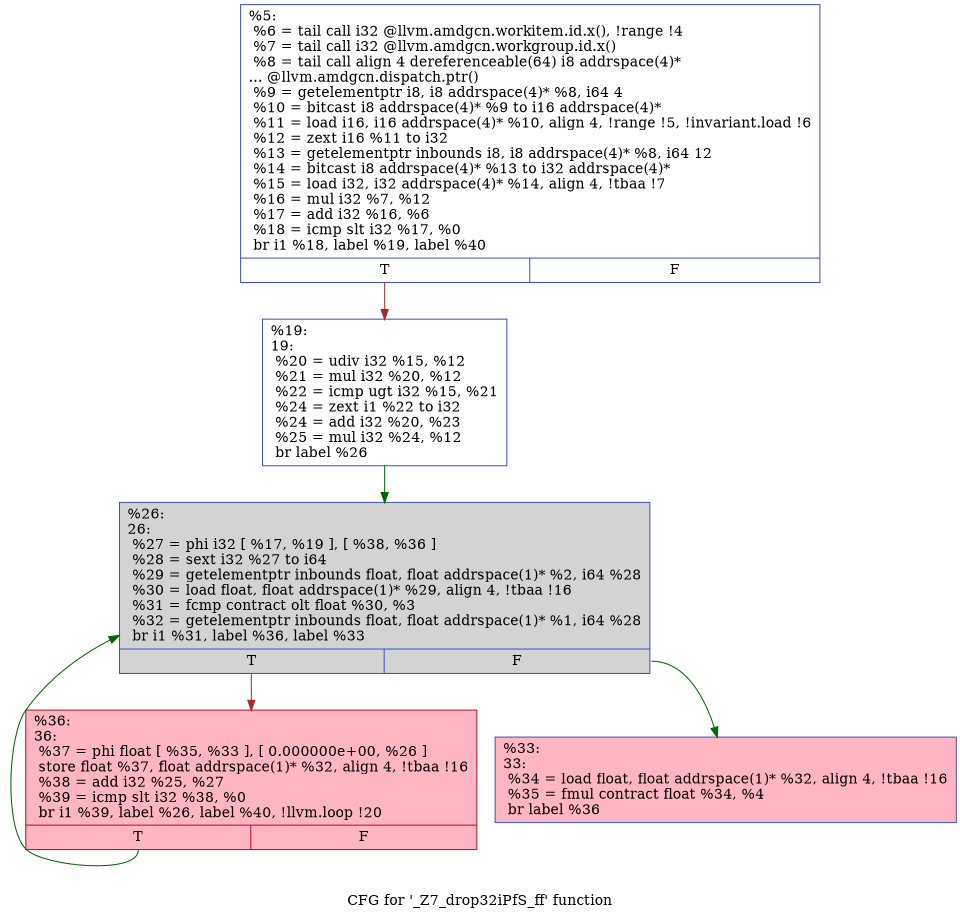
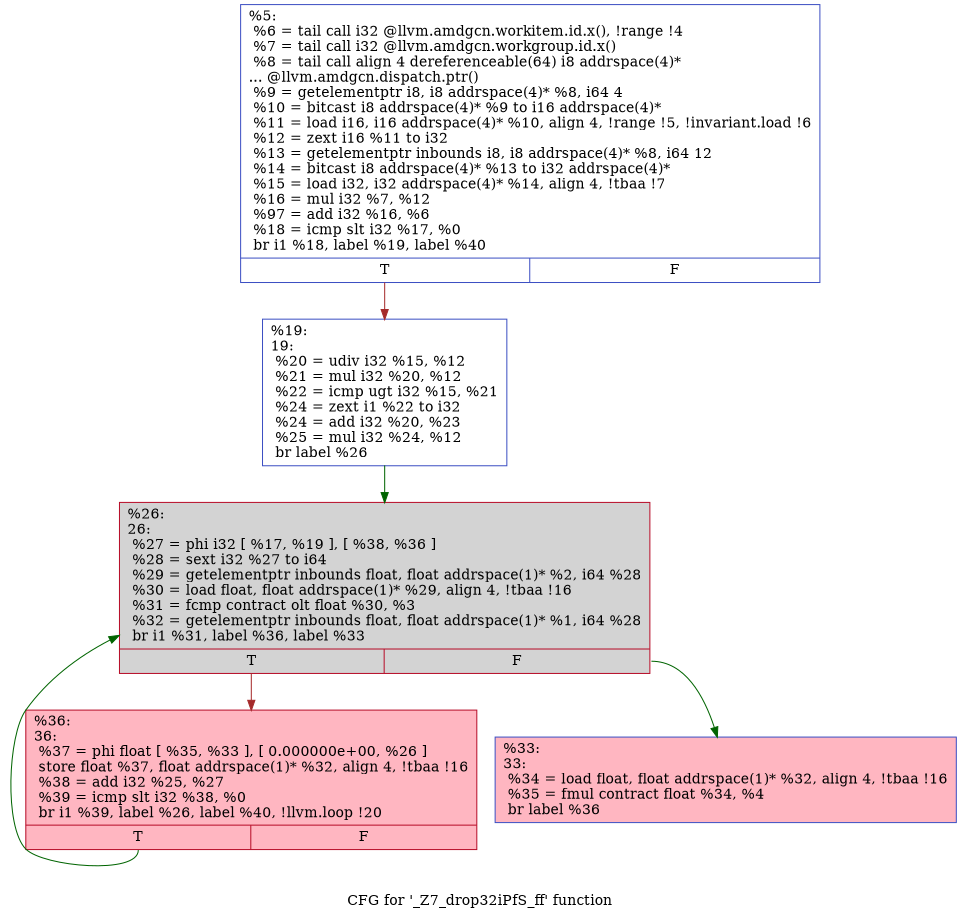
node "%5:": text "%17 = add i32 %16, %6" -> "%97 = add i32 %16, %6"
node "%26:": color #3d50c3ff -> #b70d28ff
